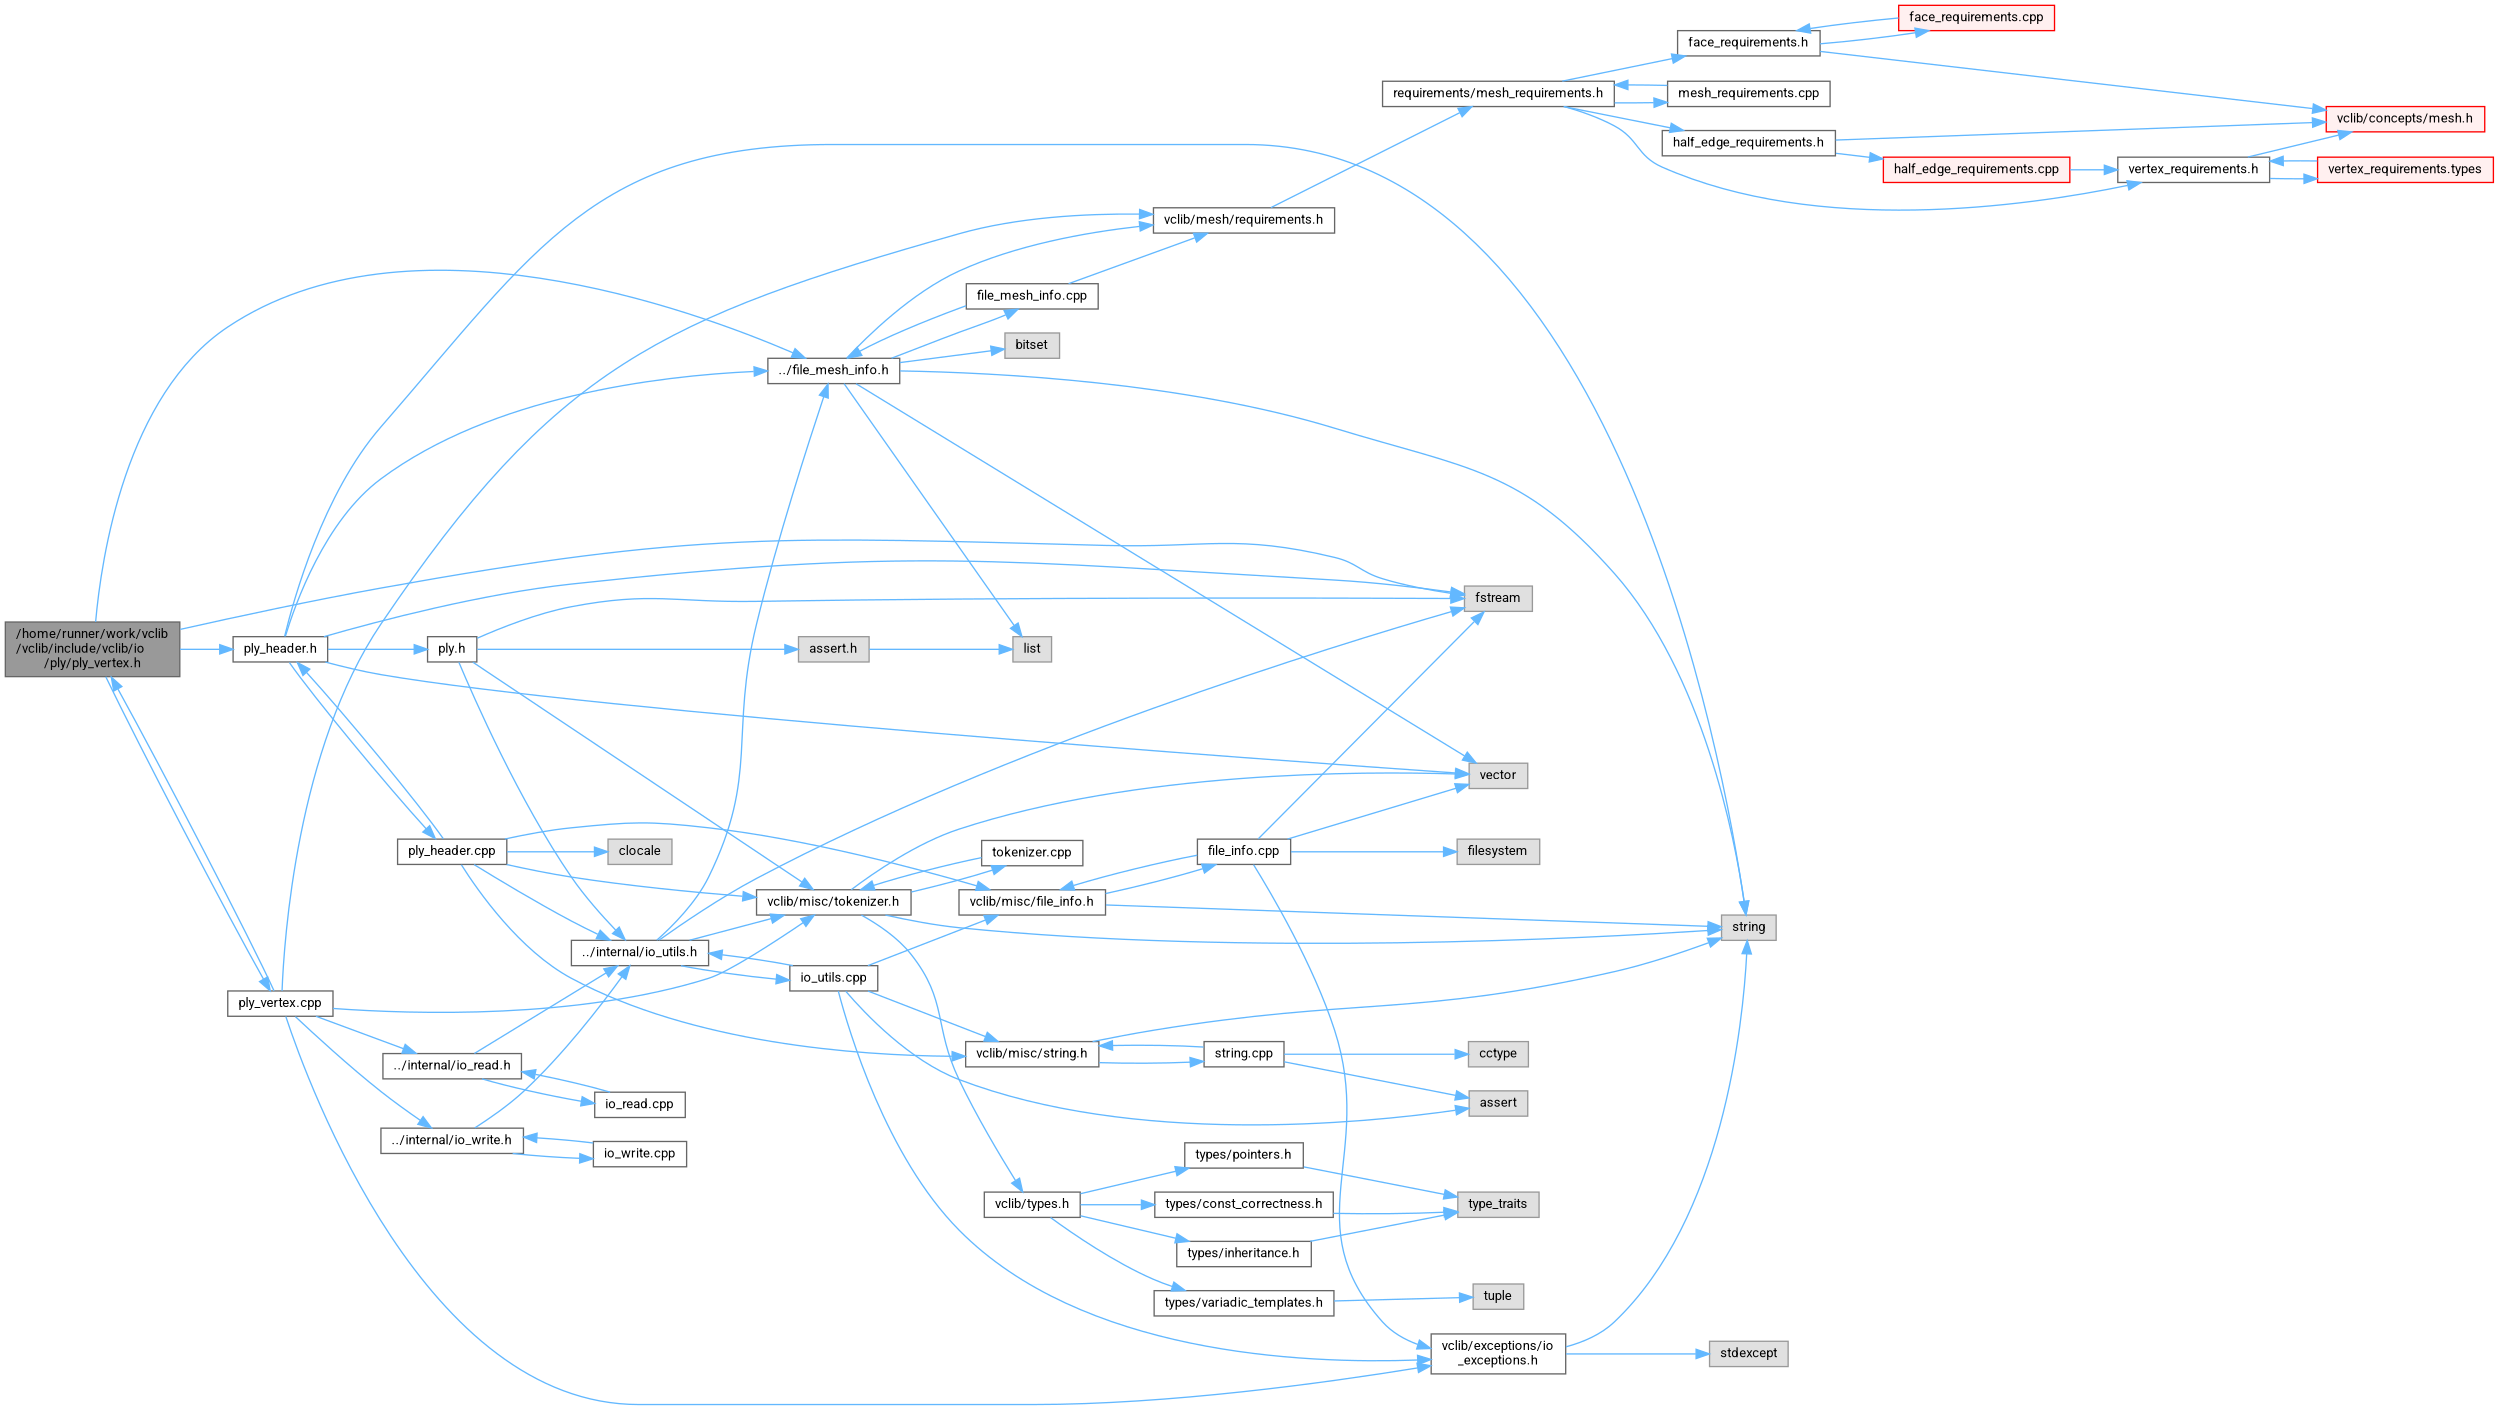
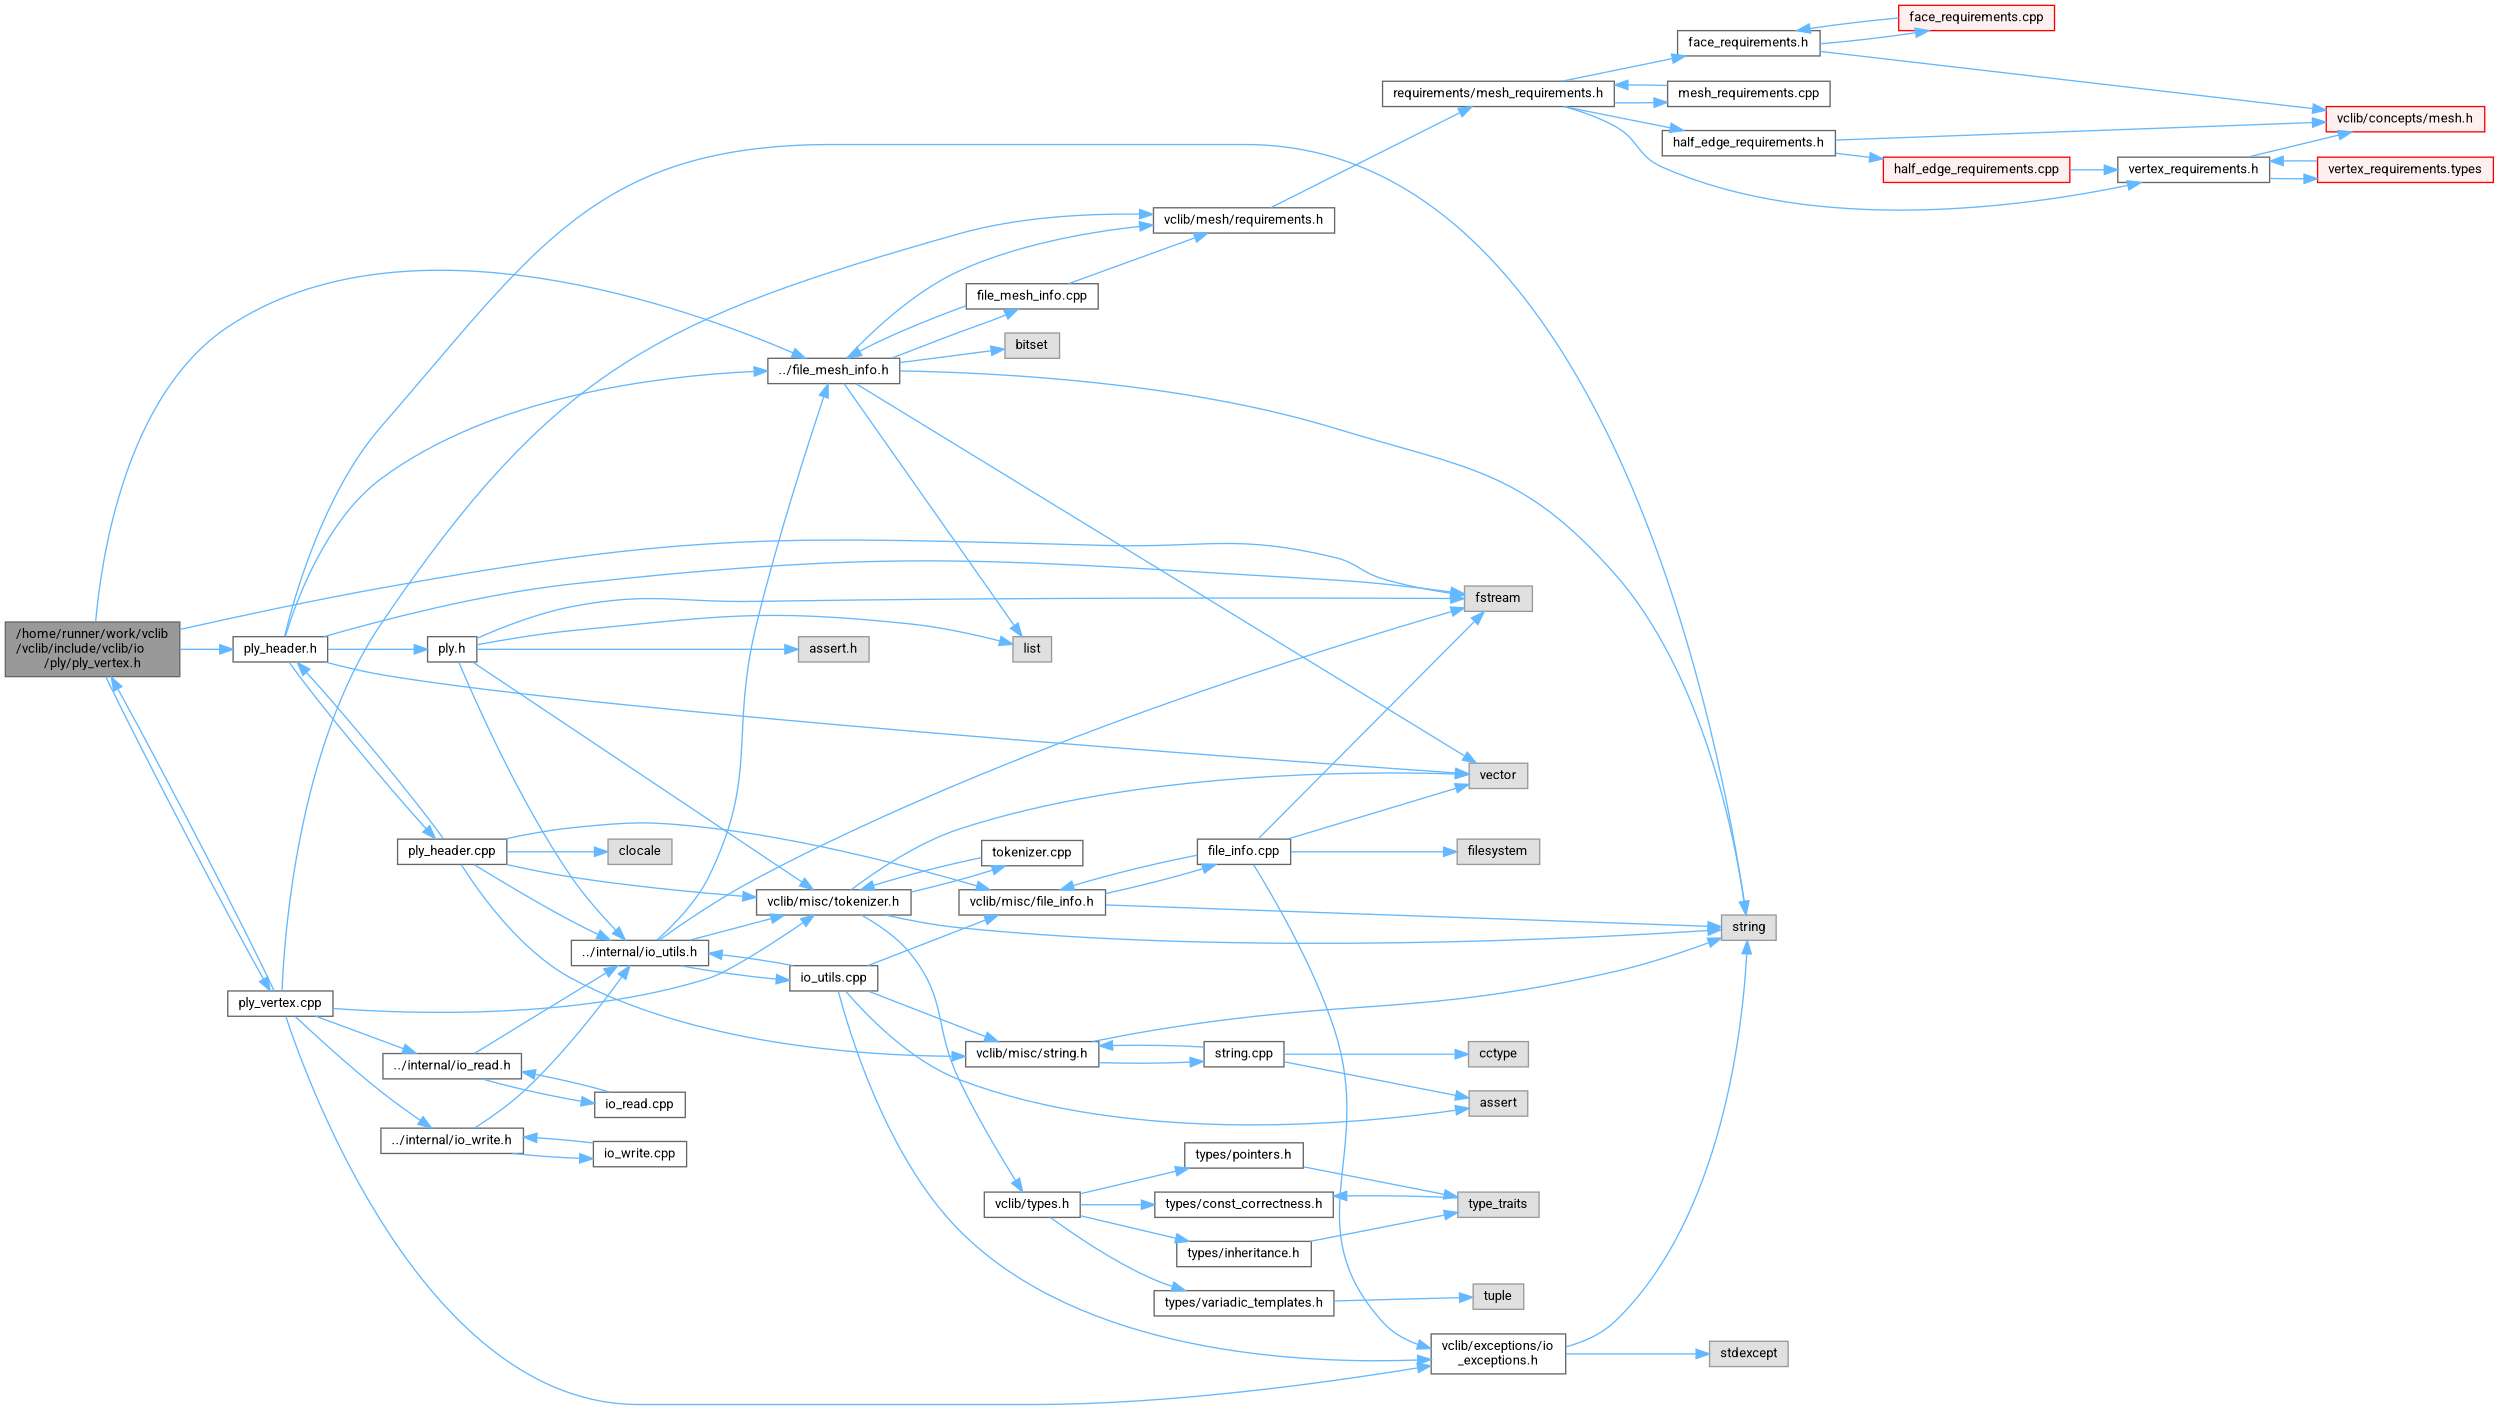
edge "assert.h" -> "list": now "ply.h" -> "list"
edge "types/const_correctness.h" -> "type_traits": reversed
